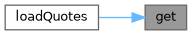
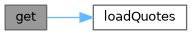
edge "loadQuotes" -> "get": reversed
